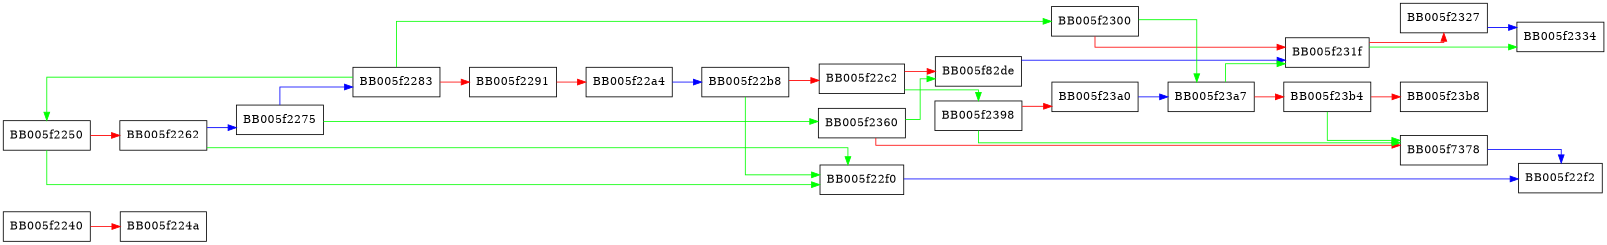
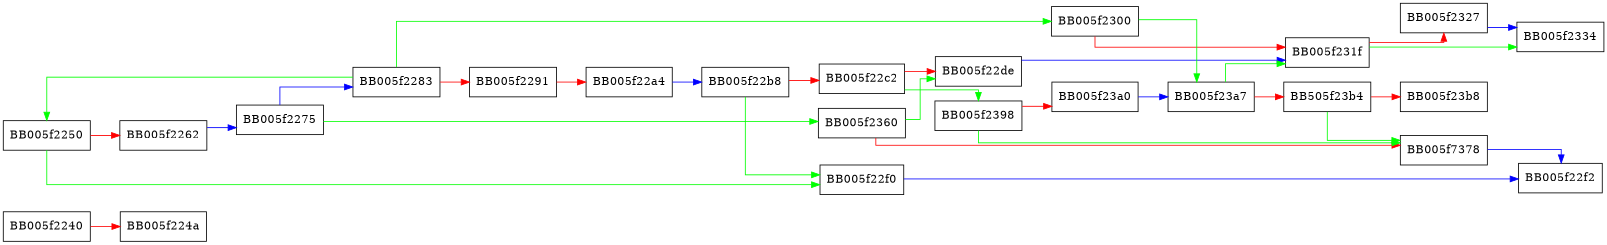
node "BB005f82de": label "BB005f82de" -> "BB005f22de"
node "BB005f23b4": label "BB005f23b4" -> "BB505f23b4"
edge "BB005f2262" -> "BB005f22f0": removed
